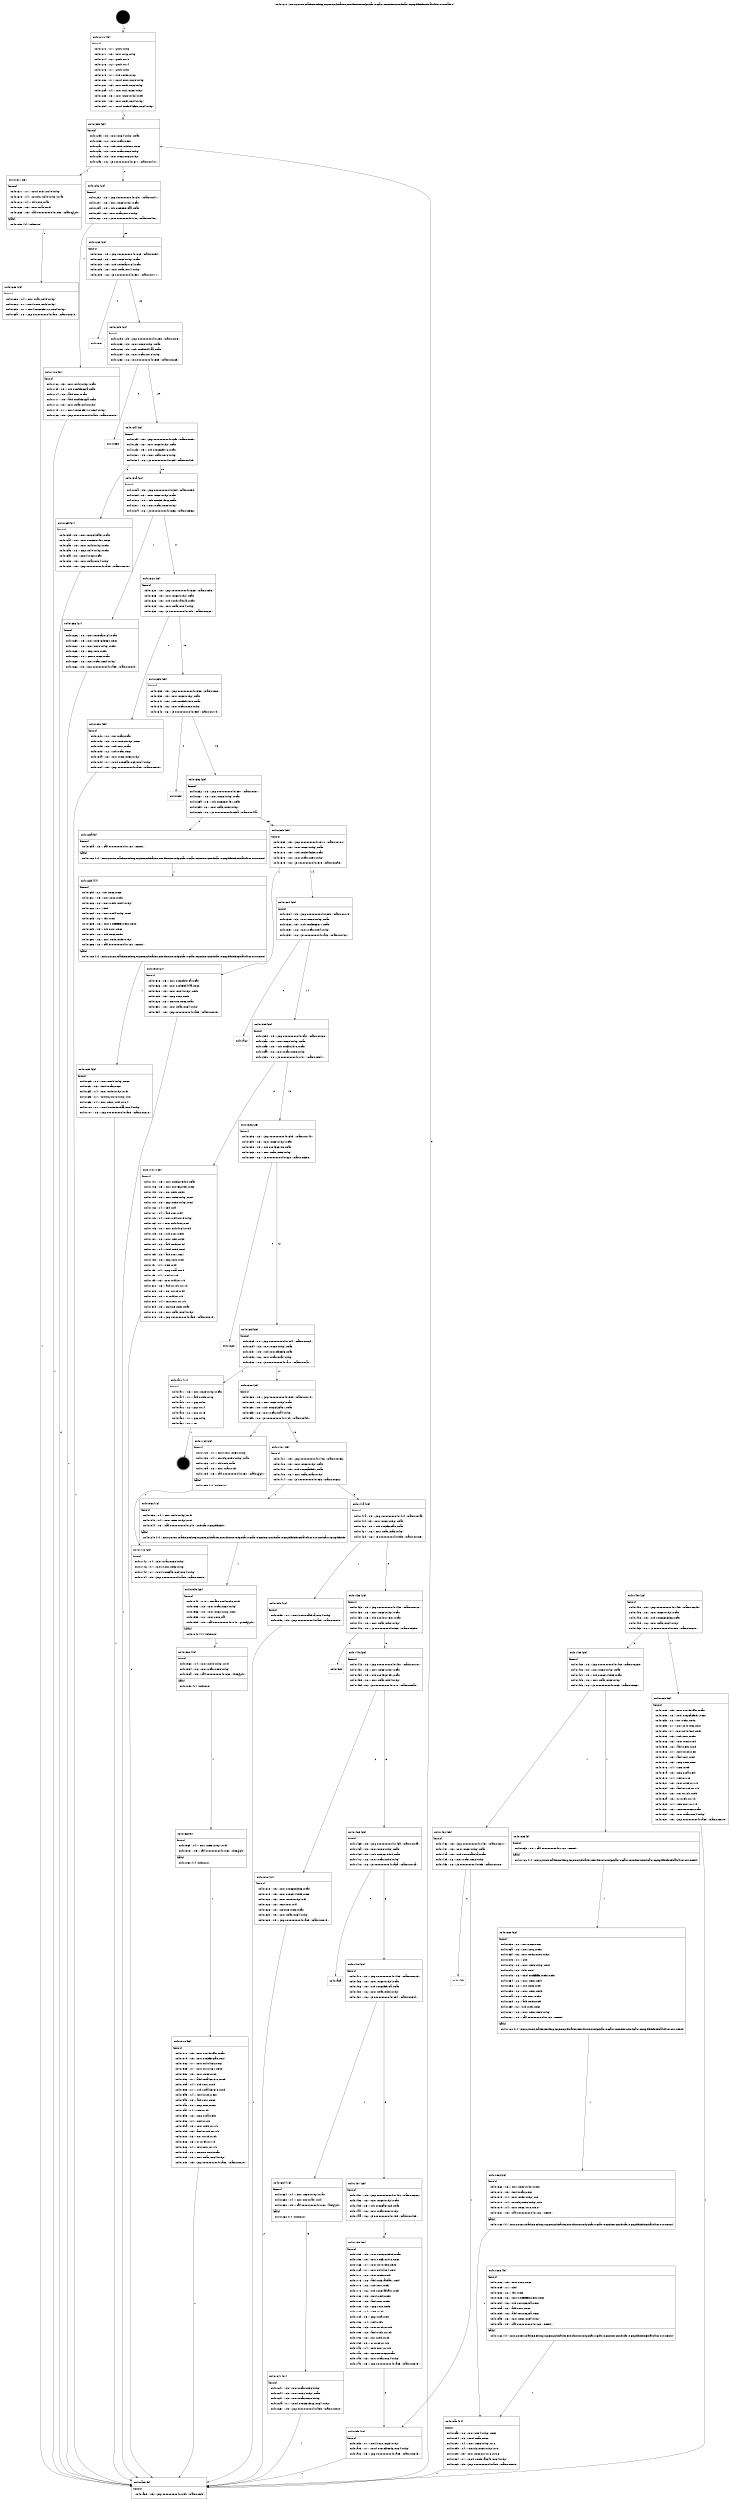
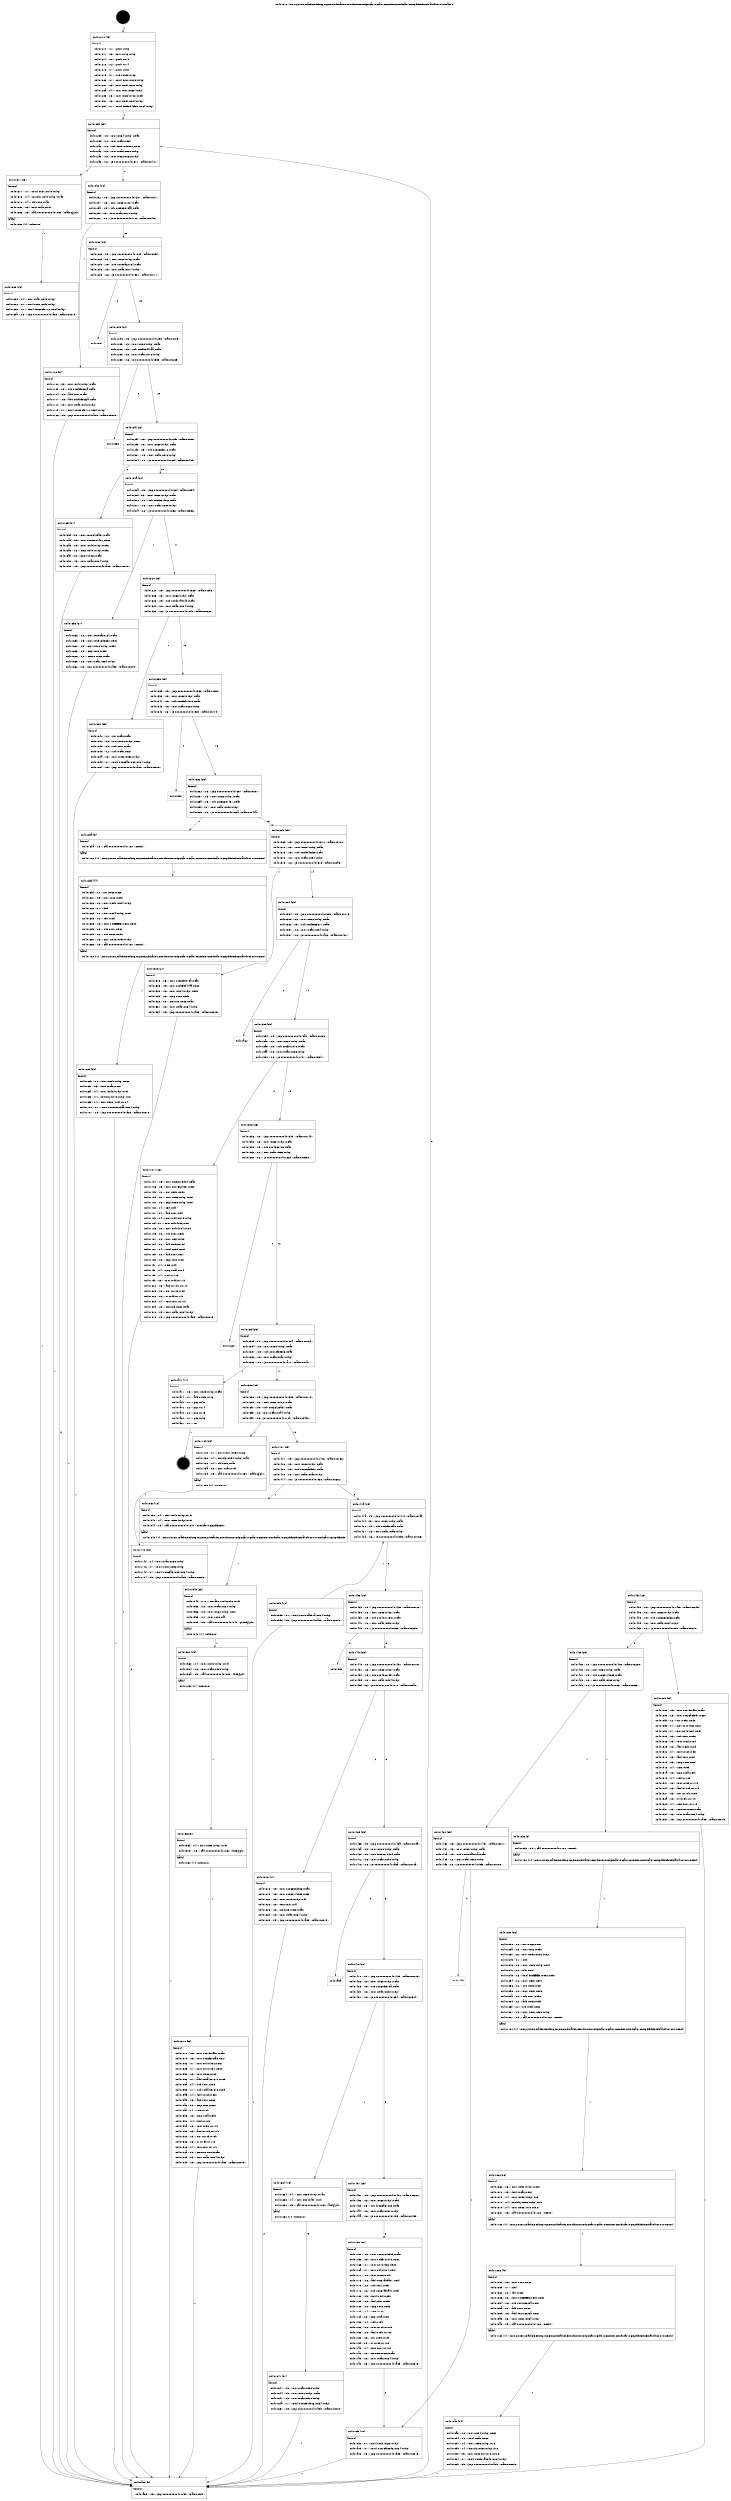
edge "0x40141a [25]" -> "0x4019d5 [12]": reversed
edge "0x401742 [23]" -> "0x401a89 [5]": added, label "1"
edge "0x40186c [26]" -> "0x4018ae [34]": now "0x40186c [26]" -> "0x401886 [40]"
